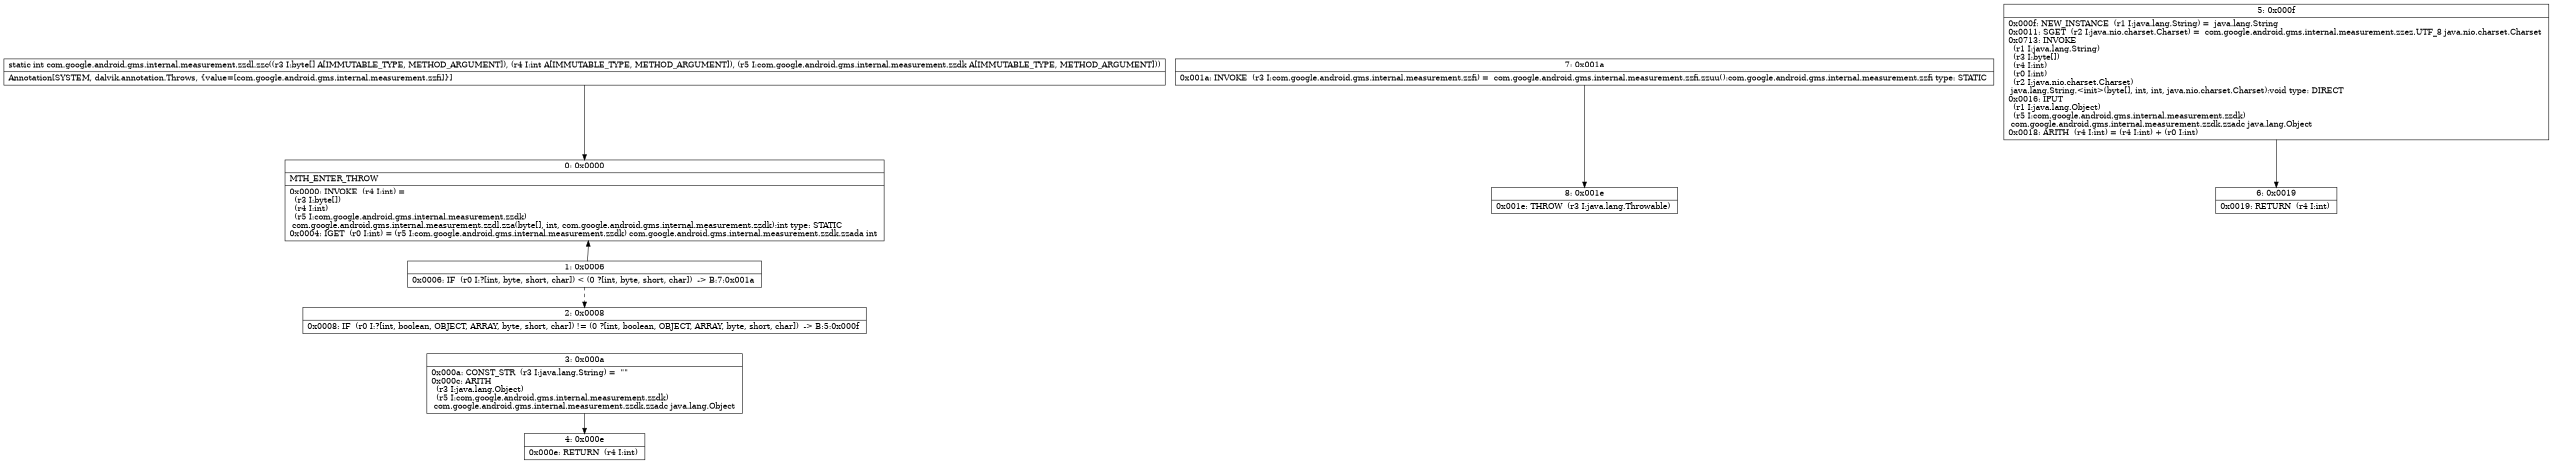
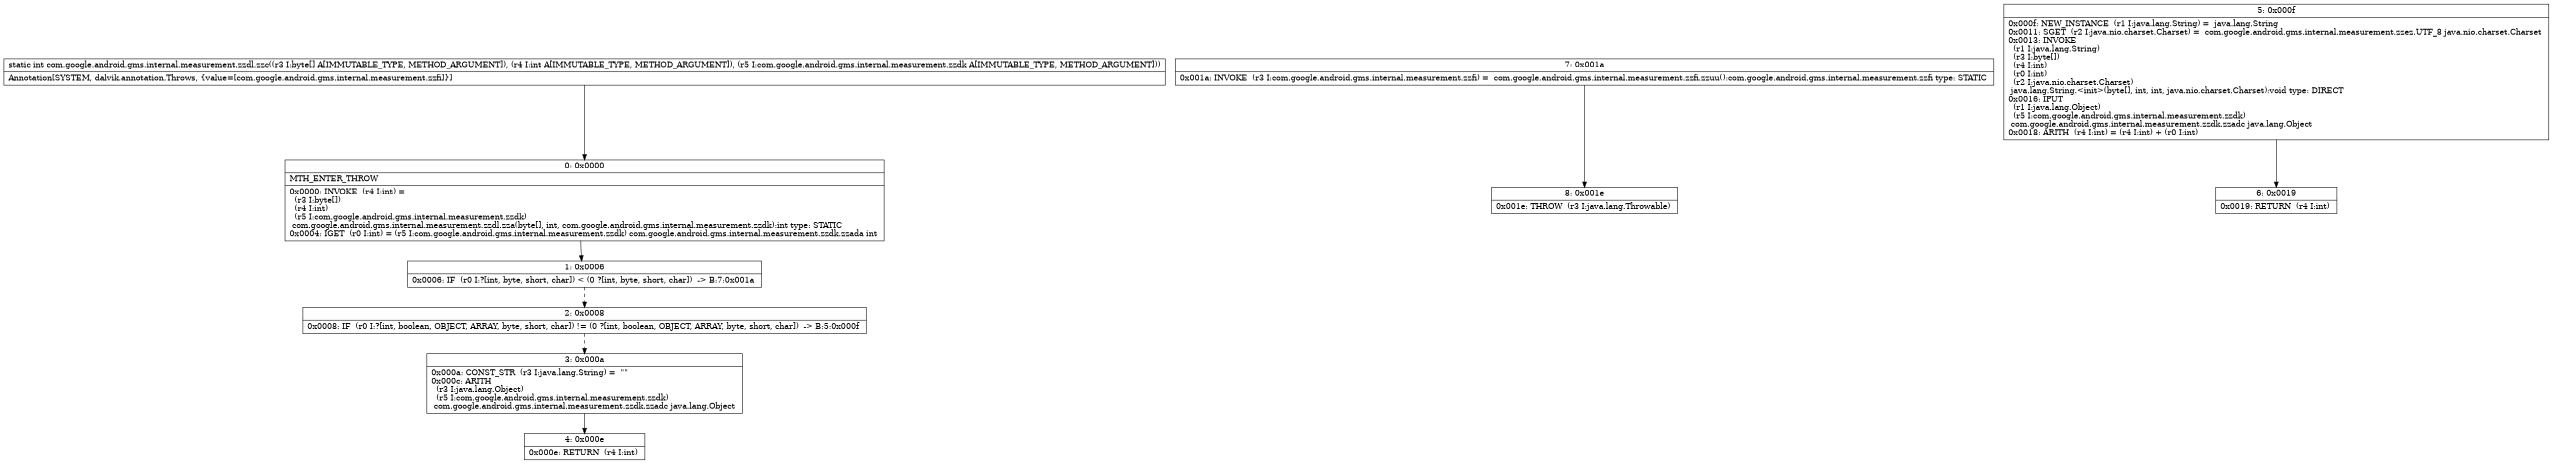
node "5: 0x000f": text "0x0713: INVOKE" -> "0x0013: INVOKE"
edge "1: 0x0006" -> "0: 0x0000": reversed
edge "2: 0x0008" -> "3: 0x000a": added
